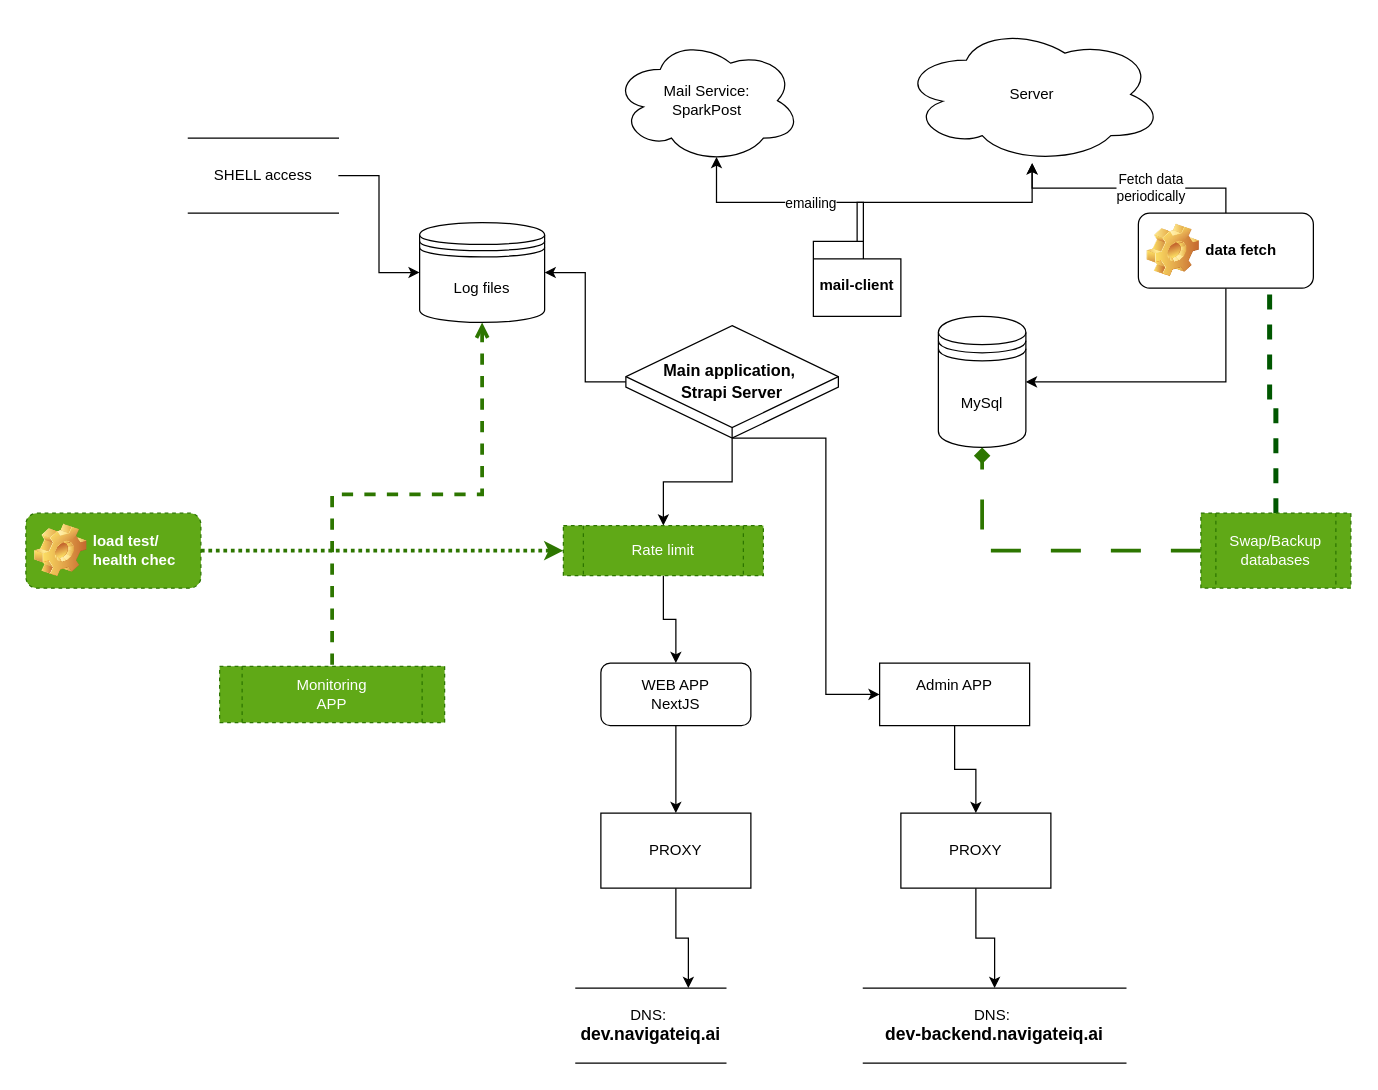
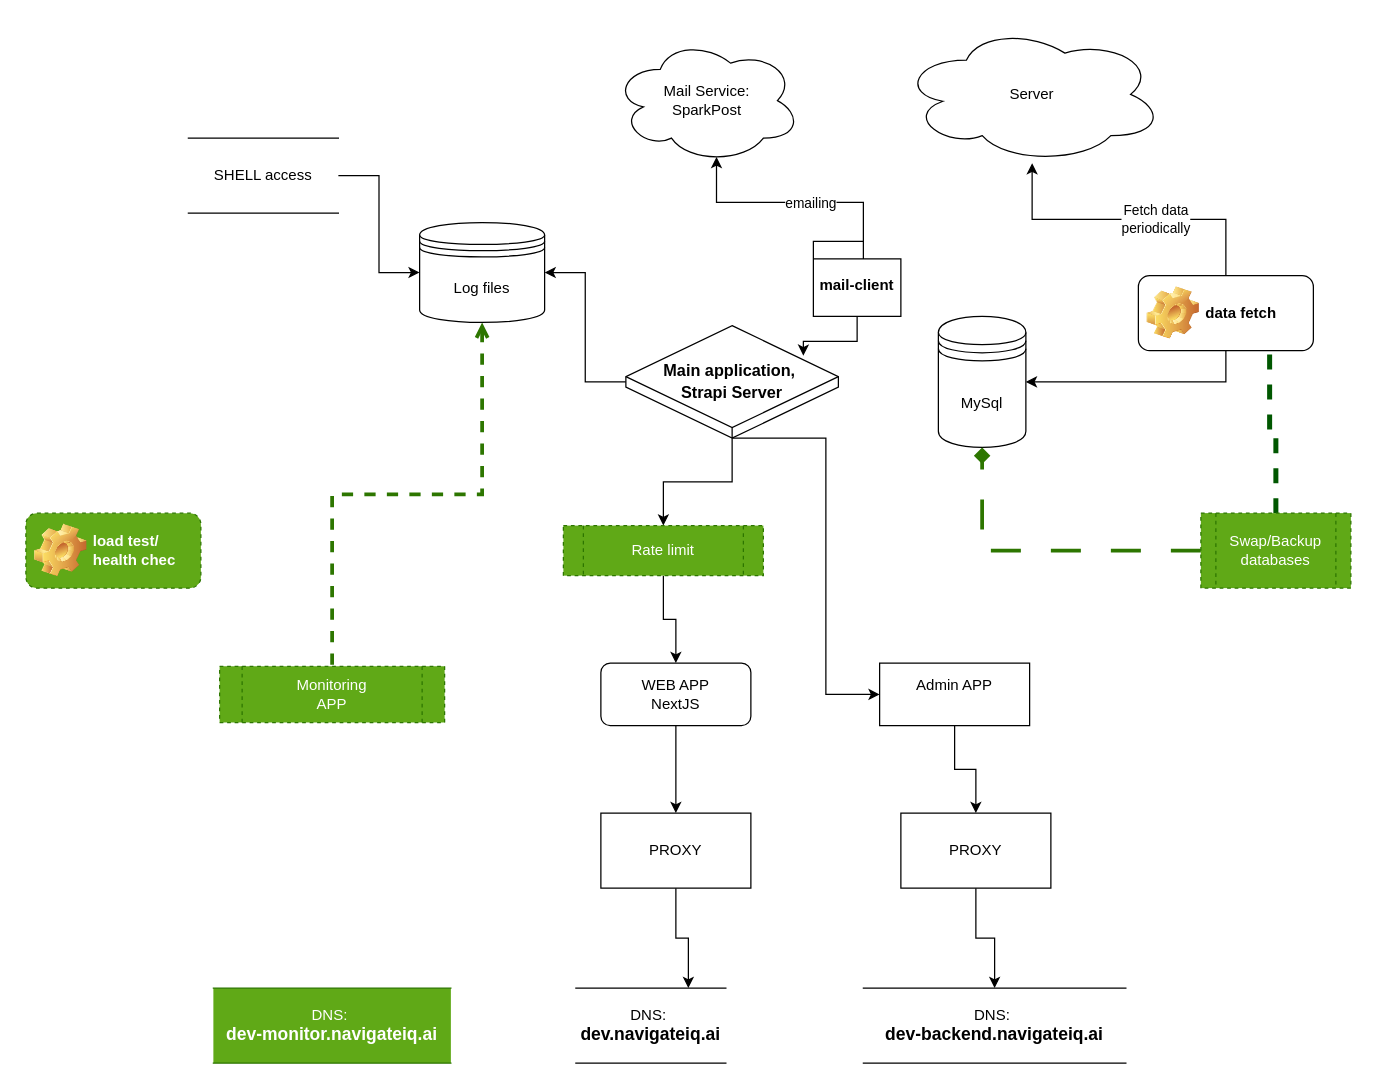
edge "mail-client" -> "Server": now "mail-client" -> "Main application, Strapi Server"
node "data fetch": moved (1226, 251) -> (1226, 313)
edge "load test/ health chec" -> "Rate limit": removed
node "DNS: dev-monitor.navigateiq.ai": added
